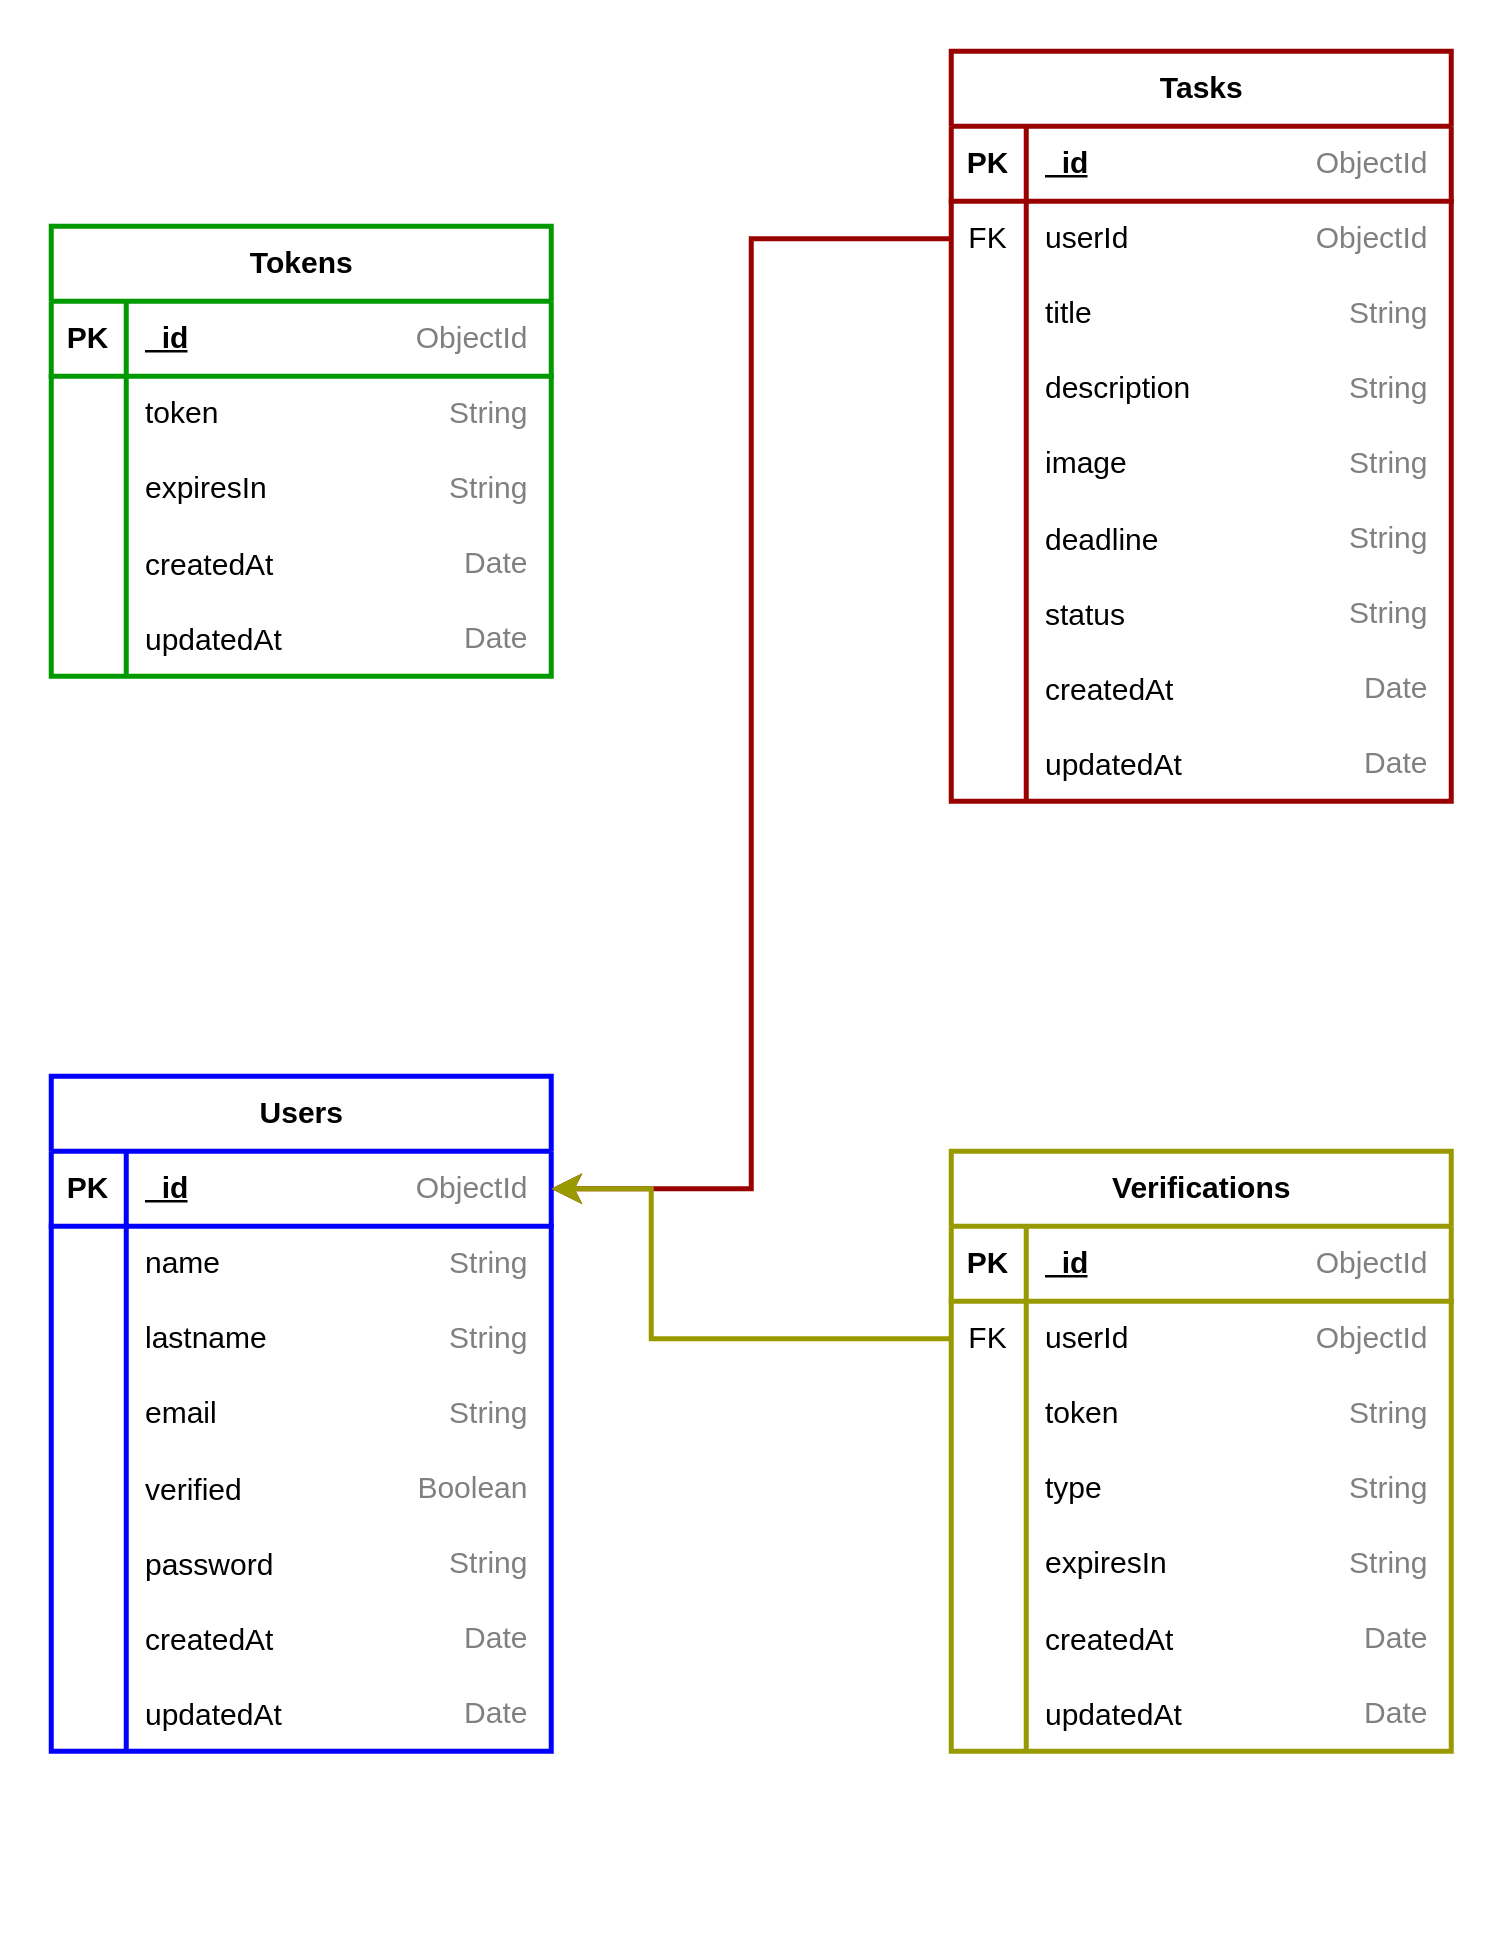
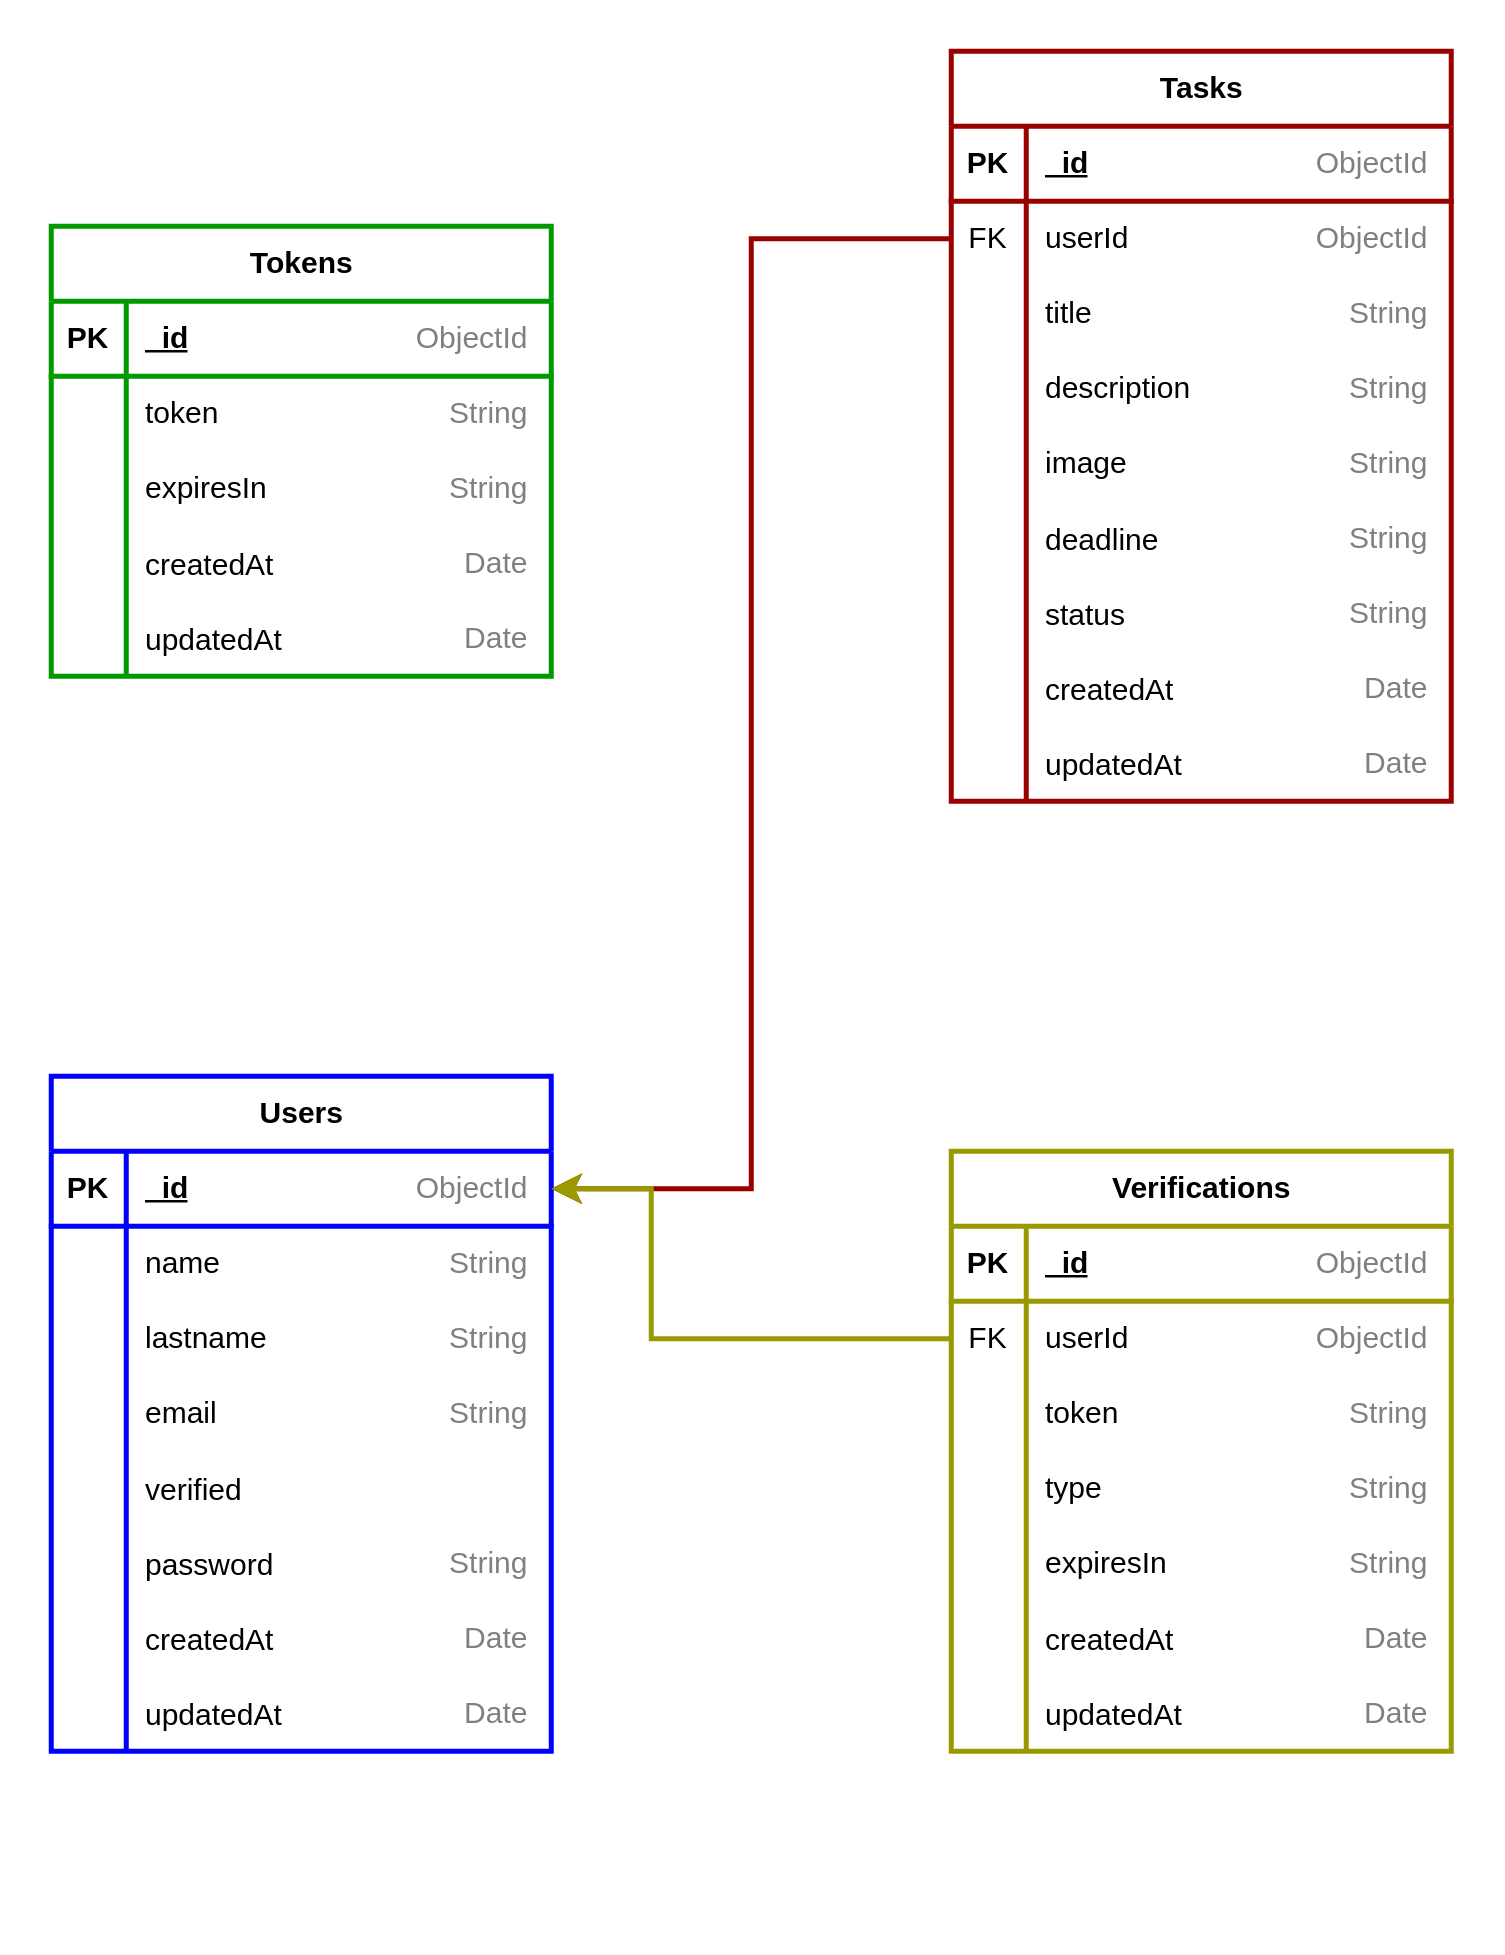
node "Boolean": removed
